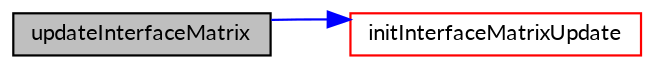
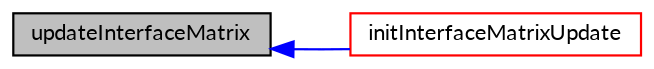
edge "updateInterfaceMatrix" -> "initInterfaceMatrixUpdate": reversed
